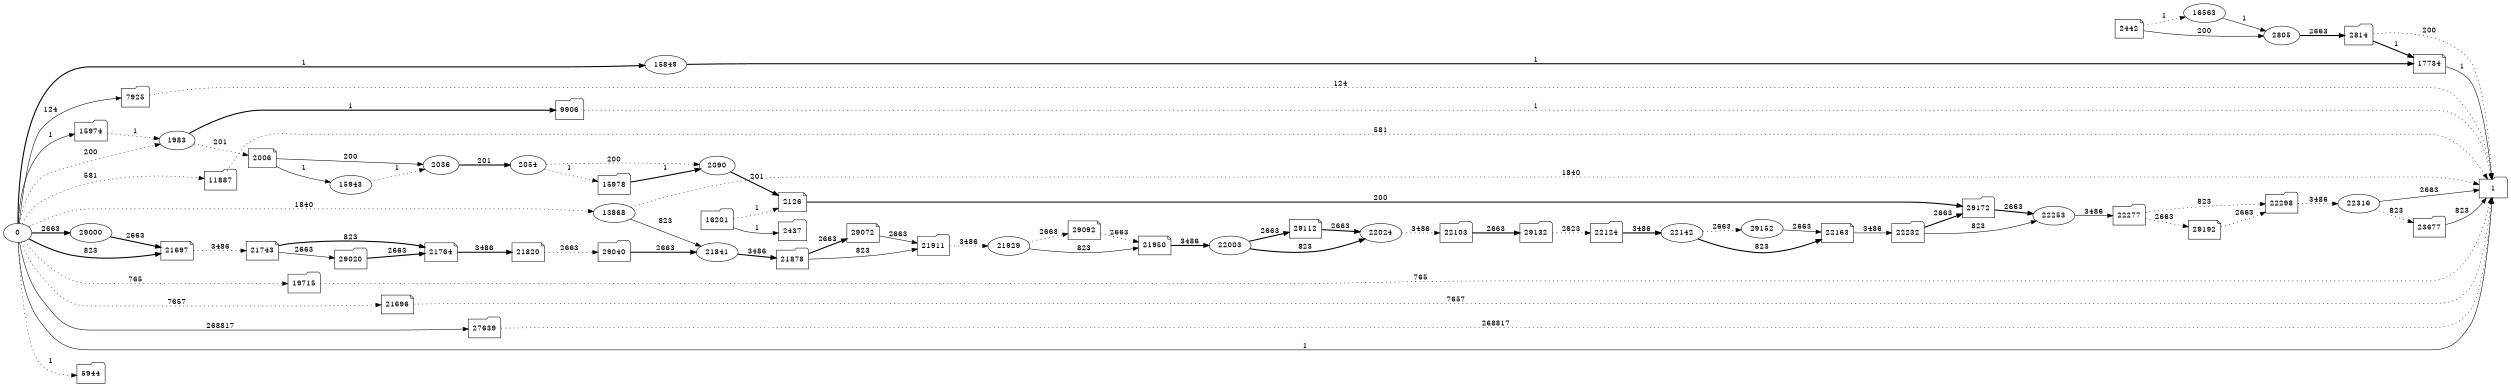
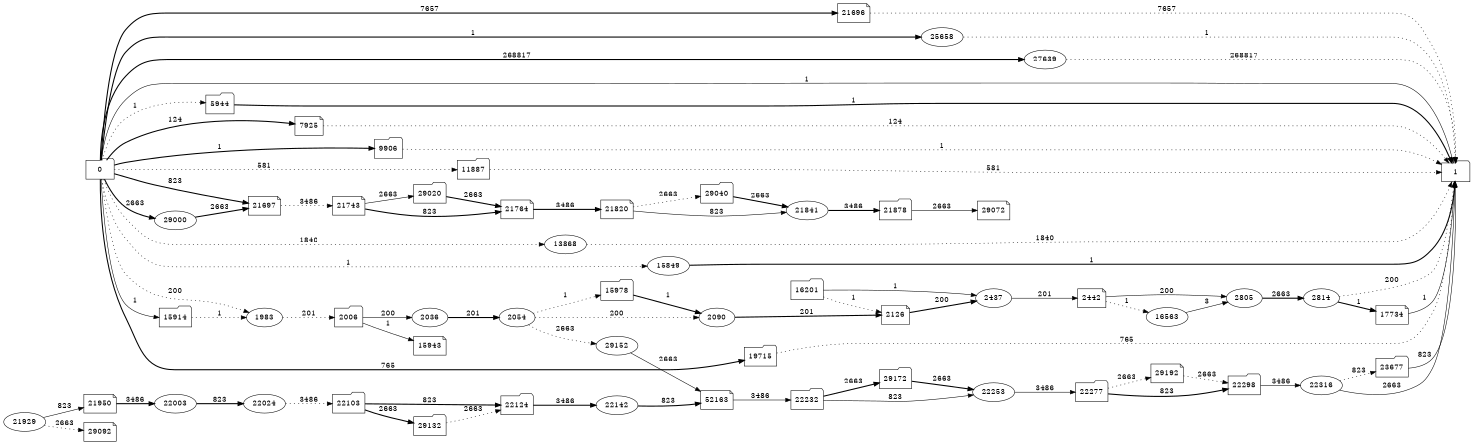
edge "16563" -> "2805": label "1" -> "3"
node "2814": shape folder -> ellipse
node "25658": added
edge "15849" -> "17734": now "15849" -> "1"
edge "0" -> "15849": style bold -> dotted
node "7925": shape folder -> note
edge "5944" -> "1": added, label "1"
edge "1983" -> "9906": now "0" -> "9906"
node "15974": label "15974" -> "15914"
edge "0" -> "7925": style solid -> bold
node "2006": shape note -> folder
edge "15943" -> "2036": removed, label "1"
node "15943": shape ellipse -> note
edge "2126" -> "29172": now "2126" -> "2437"
edge "22298" -> "22316": style dotted -> solid
edge "22277" -> "22298": style dotted -> bold
node "29112": removed
edge "29132" -> "22124": label "2623" -> "2663"
node "2437": shape folder -> ellipse
edge "22142" -> "29152": now "2054" -> "29152"
edge "13868" -> "21841": now "21820" -> "21841"
node "0": shape ellipse -> folder
node "22163": label "22163" -> "52163"
edge "29092" -> "21950": removed, label "2663"
node "21911": removed
edge "21878" -> "29072": style bold -> solid
edge "0" -> "19715": style dotted -> bold
edge "2437" -> "2442": added, label "201"
edge "0" -> "21696": style dotted -> bold
node "27639": shape folder -> ellipse
edge "0" -> "27639": style solid -> bold
edge "22103" -> "22124": added, label "823"
